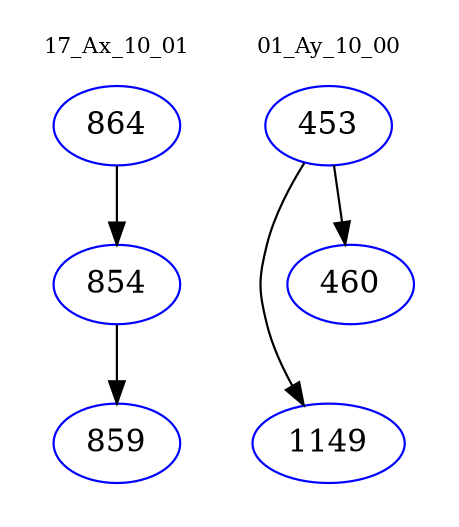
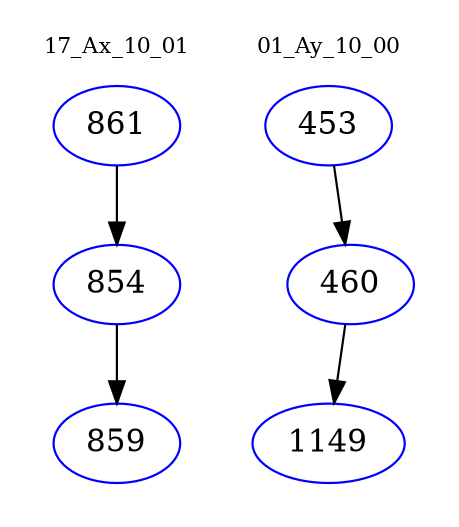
node "864": label "864" -> "861"
edge "453" -> "1149": now "460" -> "1149"
